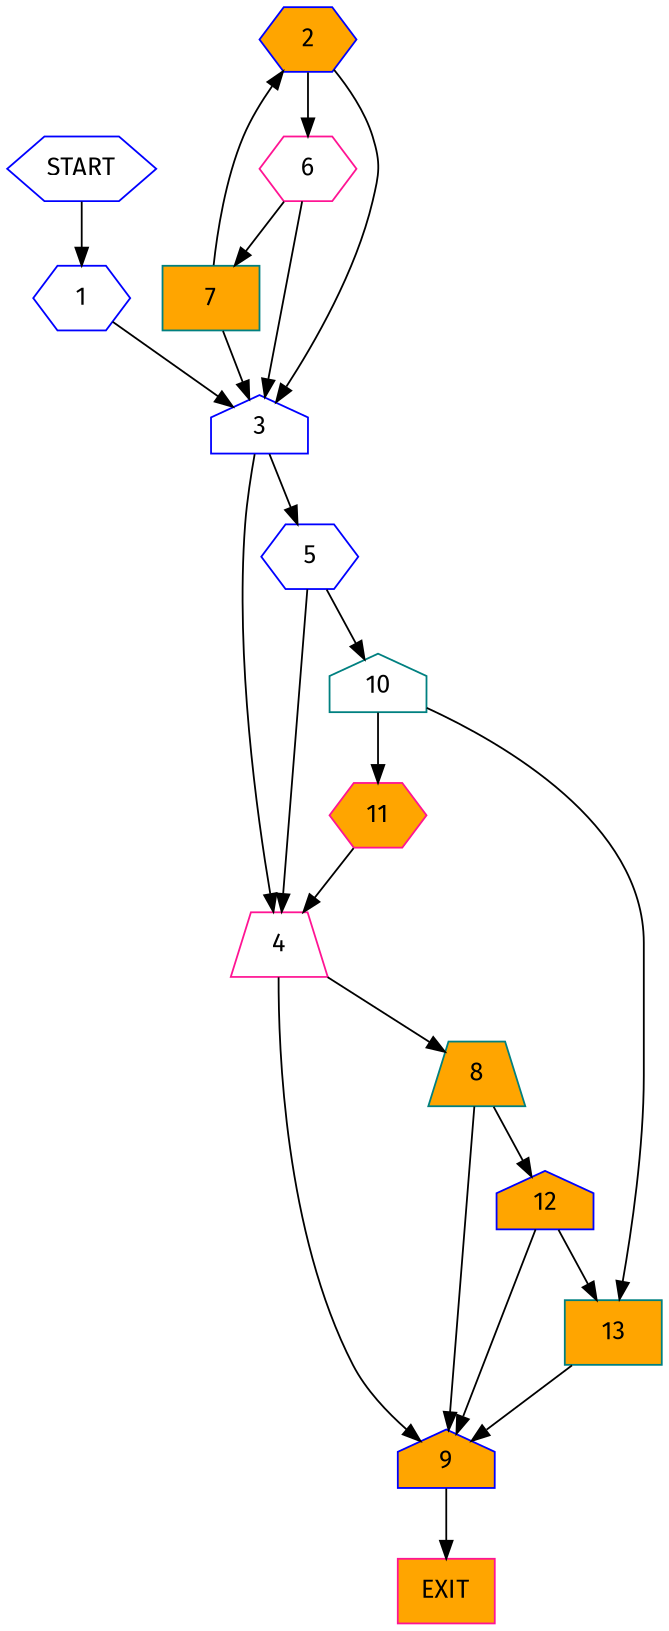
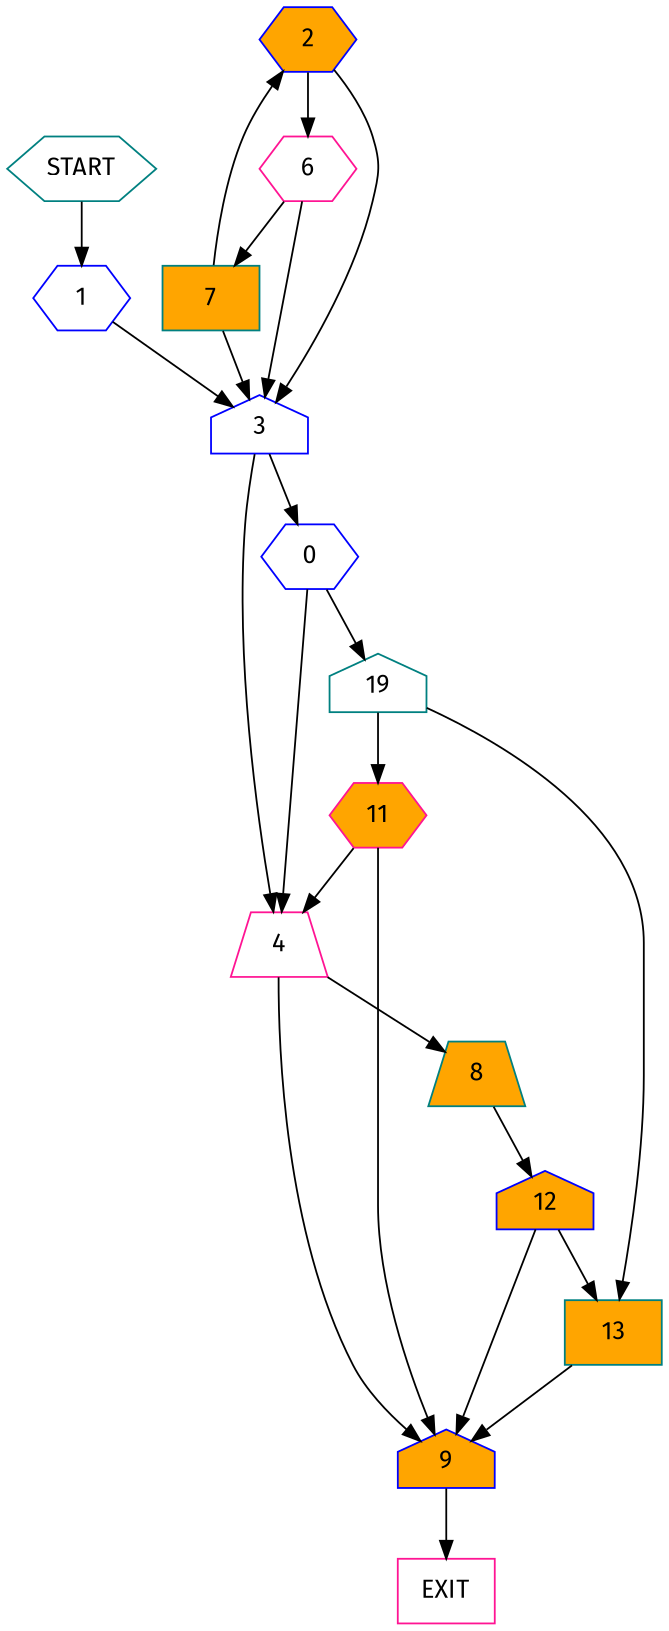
node "START": color blue -> teal
node "5": label "5" -> "0"
node "10": label "10" -> "19"
edge "8" -> "9": now "11" -> "9"
node "EXIT": fillcolor orange -> white
